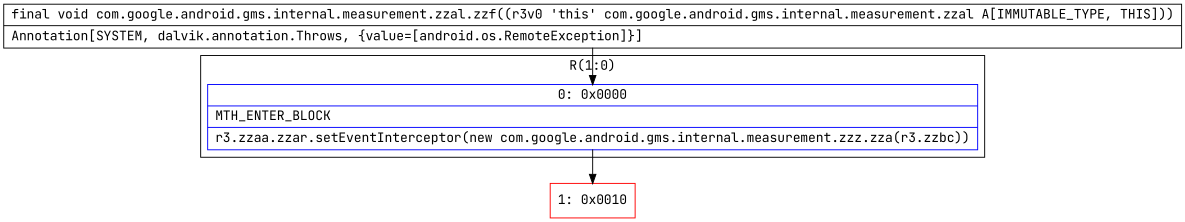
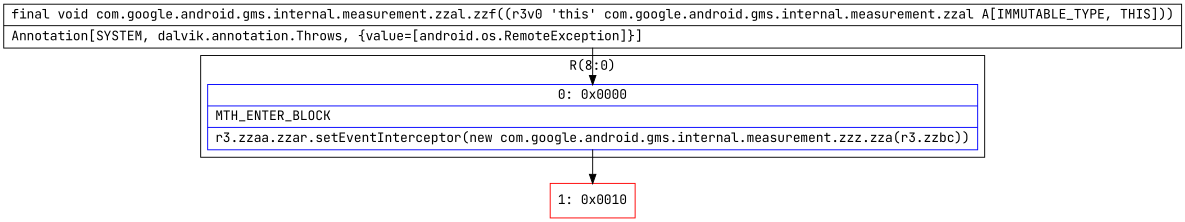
cluster "R(1:0)": label "R(1:0)" -> "R(8:0)"
